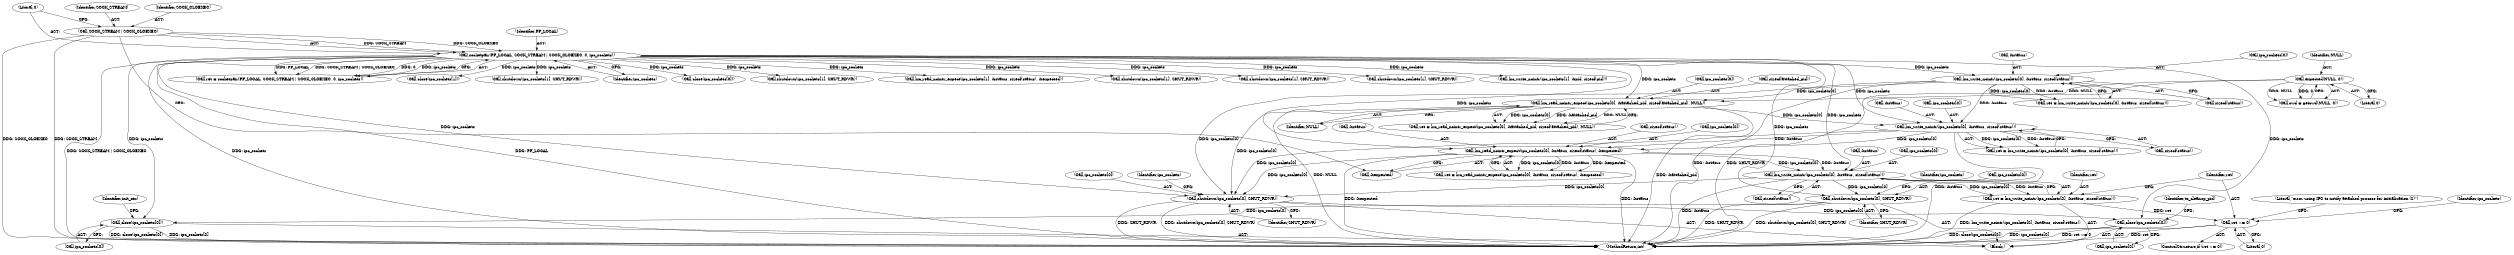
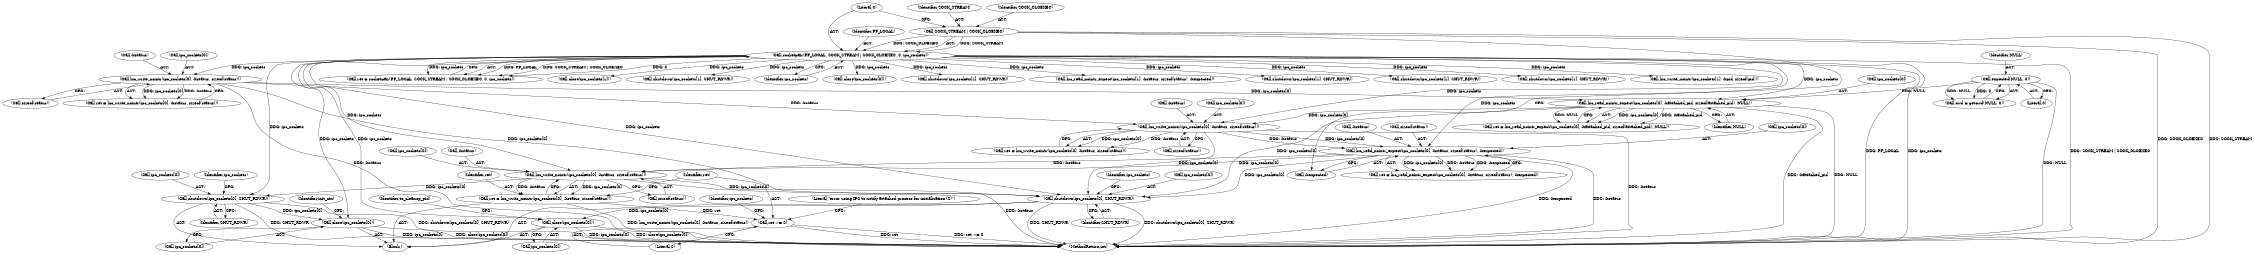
node "(Call,sizeof(attached_pid))": removed
edge "(Call,expected(NULL, 0))" -> "(MethodReturn,int)": label "DDG: SHUT_RDWR" -> "DDG: NULL"
node "(ControlStructure,if (ret <= 0))": removed
